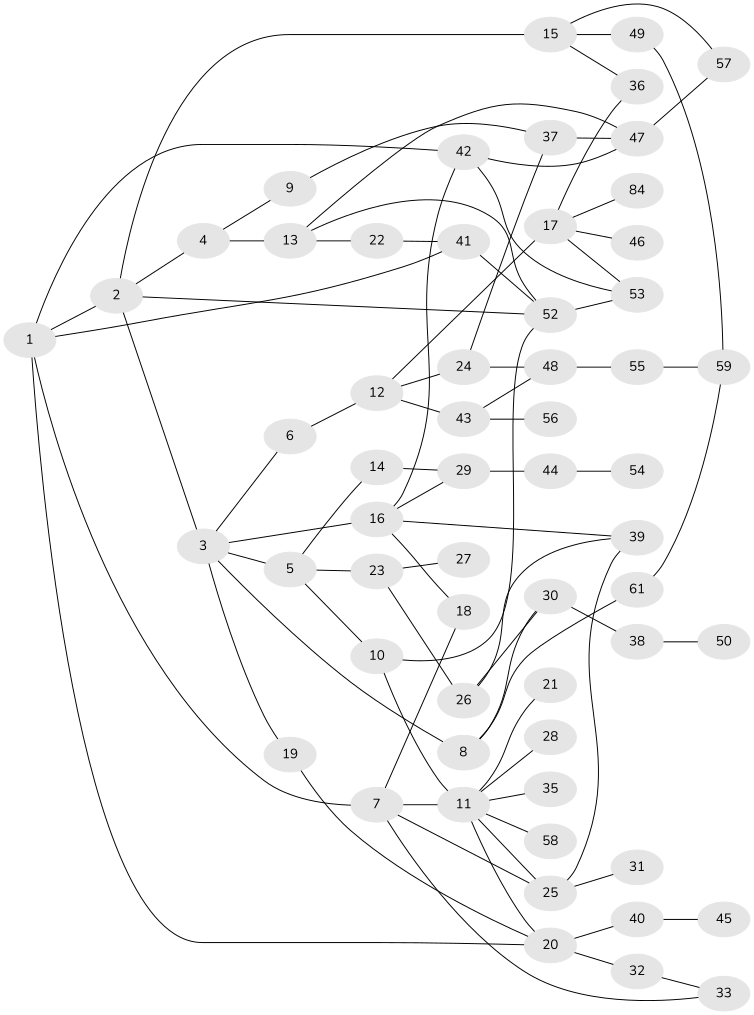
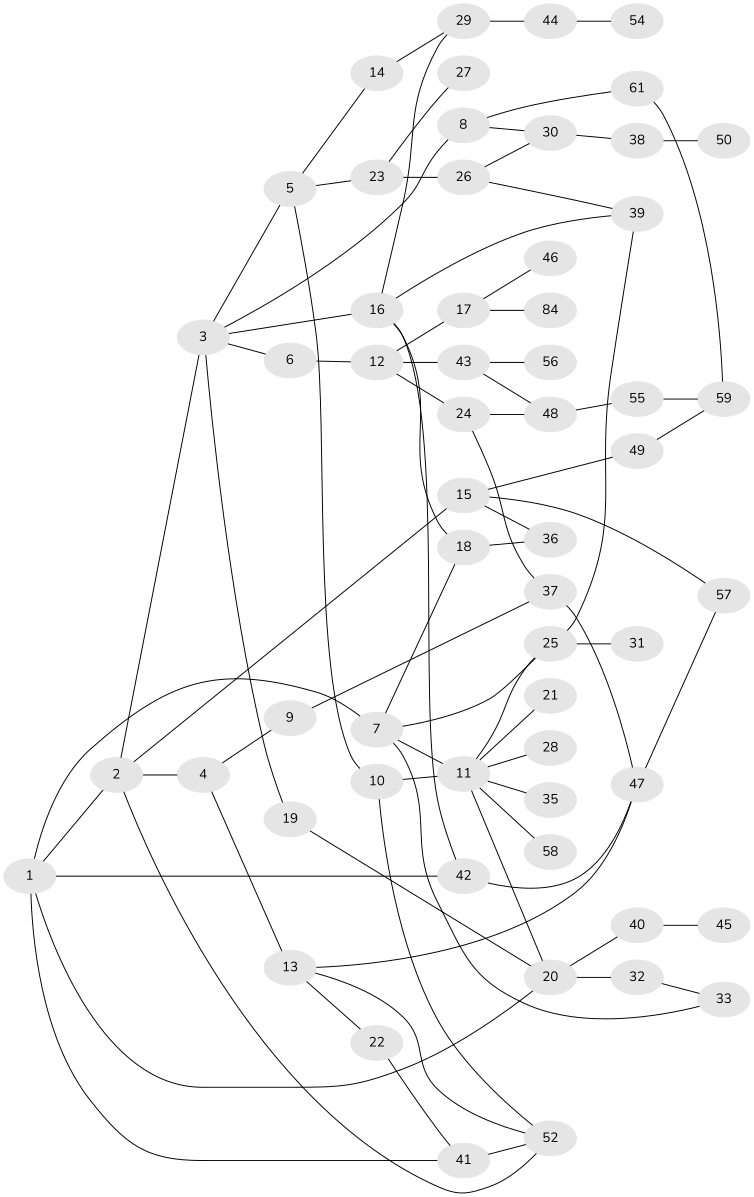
edge "36" -- "17": now "36" -- "18"
node "53": removed
